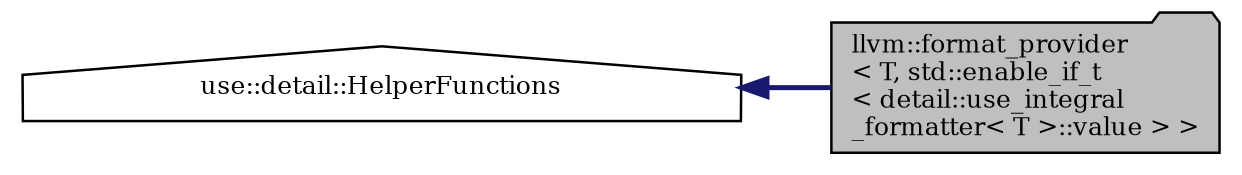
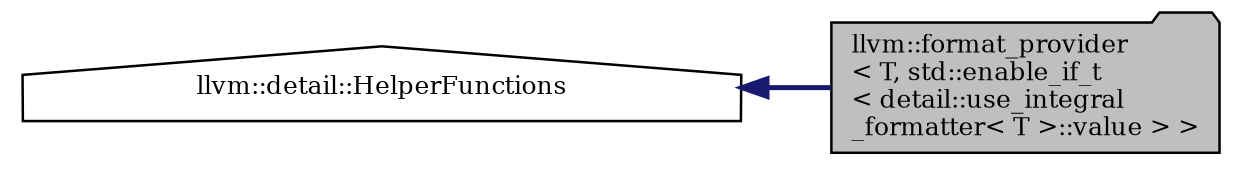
node "use::detail::HelperFunctions": label "use::detail::HelperFunctions" -> "llvm::detail::HelperFunctions"
